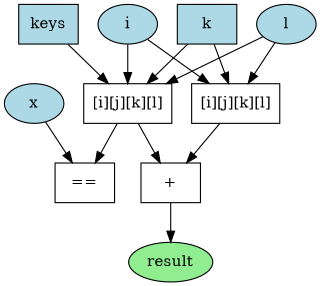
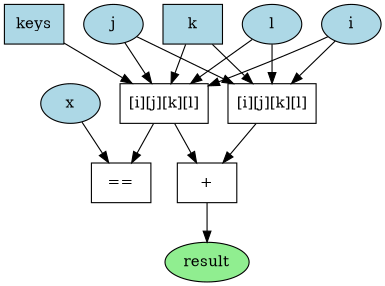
node "j": added
